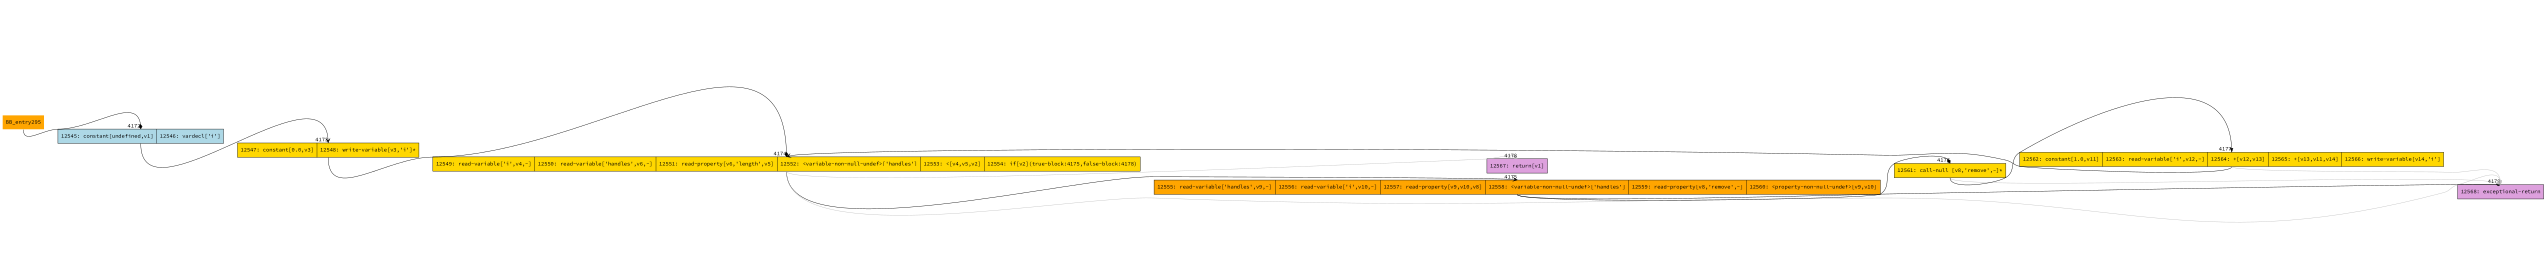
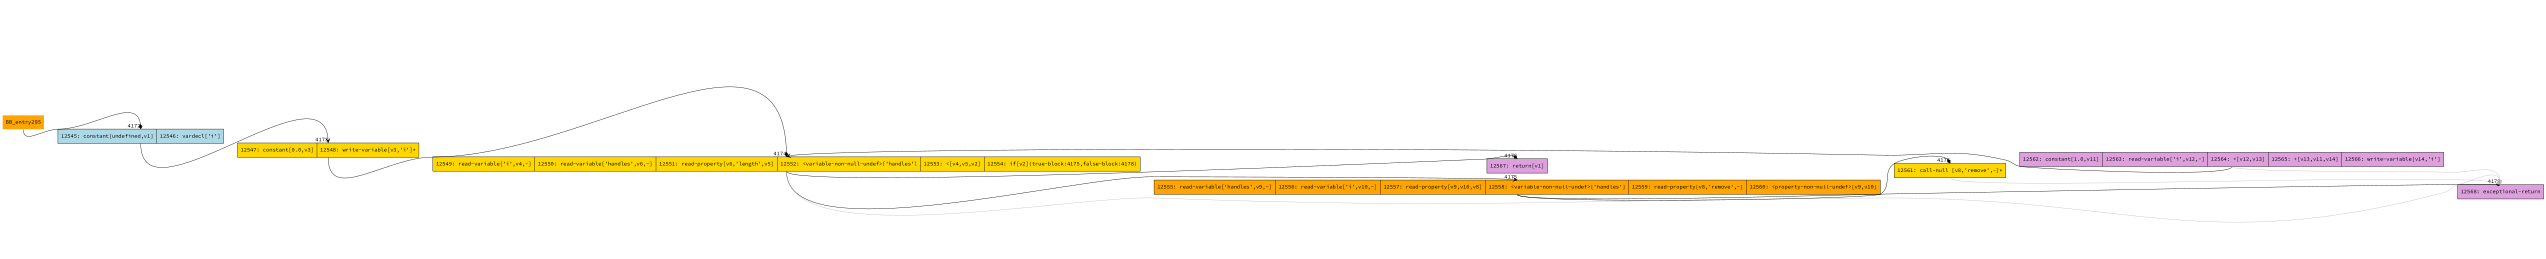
edge "12561: call-null [v8,'remove',-]*" -> "12562: constant[1.0,v11]": removed
node "12562: constant[1.0,v11]": fillcolor gold -> plum
edge "12549: read-variable['i',v4,-]" -> "12567: return[v1]": color gray -> black
